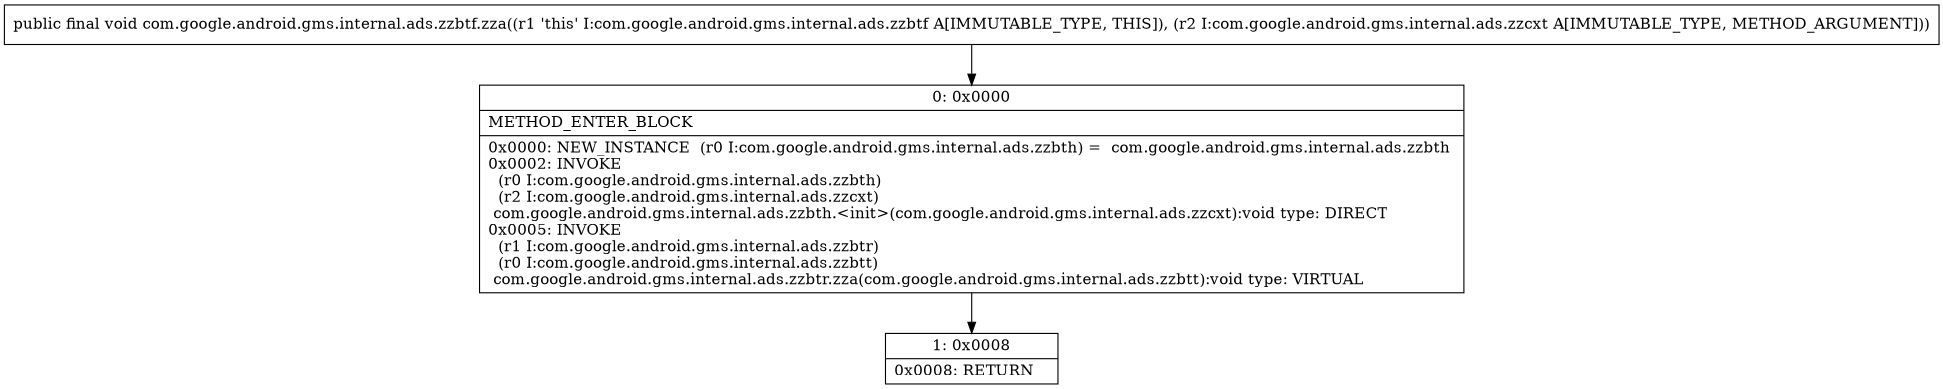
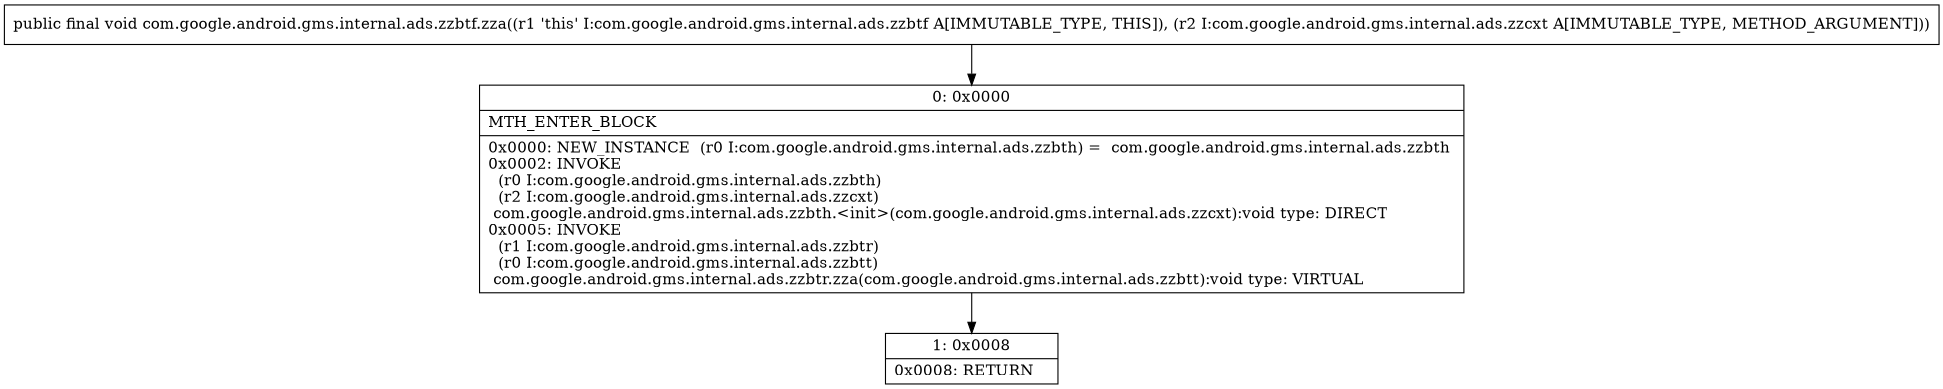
node "0: 0x0000": text "METHOD_ENTER_BLOCK" -> "MTH_ENTER_BLOCK"
